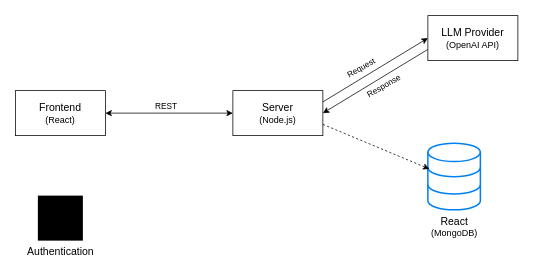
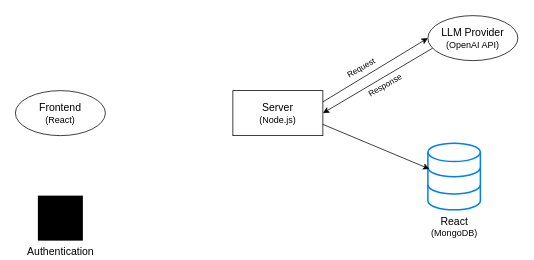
node "LLM Provider (OpenAI API)": shape rectangle -> ellipse
node "Frontend (React)": shape rectangle -> ellipse
edge "Frontend (React)" -- "Server (Node.js)": removed, label "REST"
edge "Server (Node.js)" -> "React (MongoDB)": style dashed -> solid
